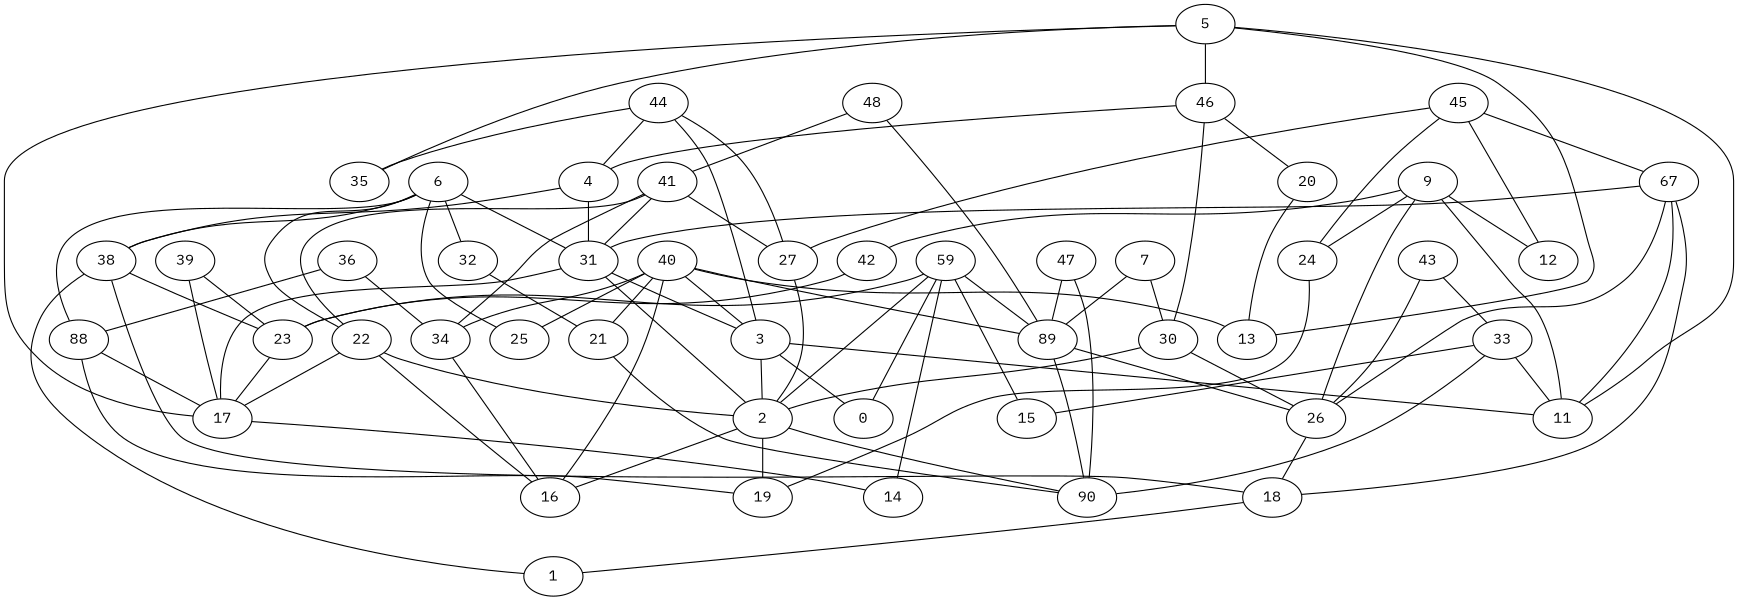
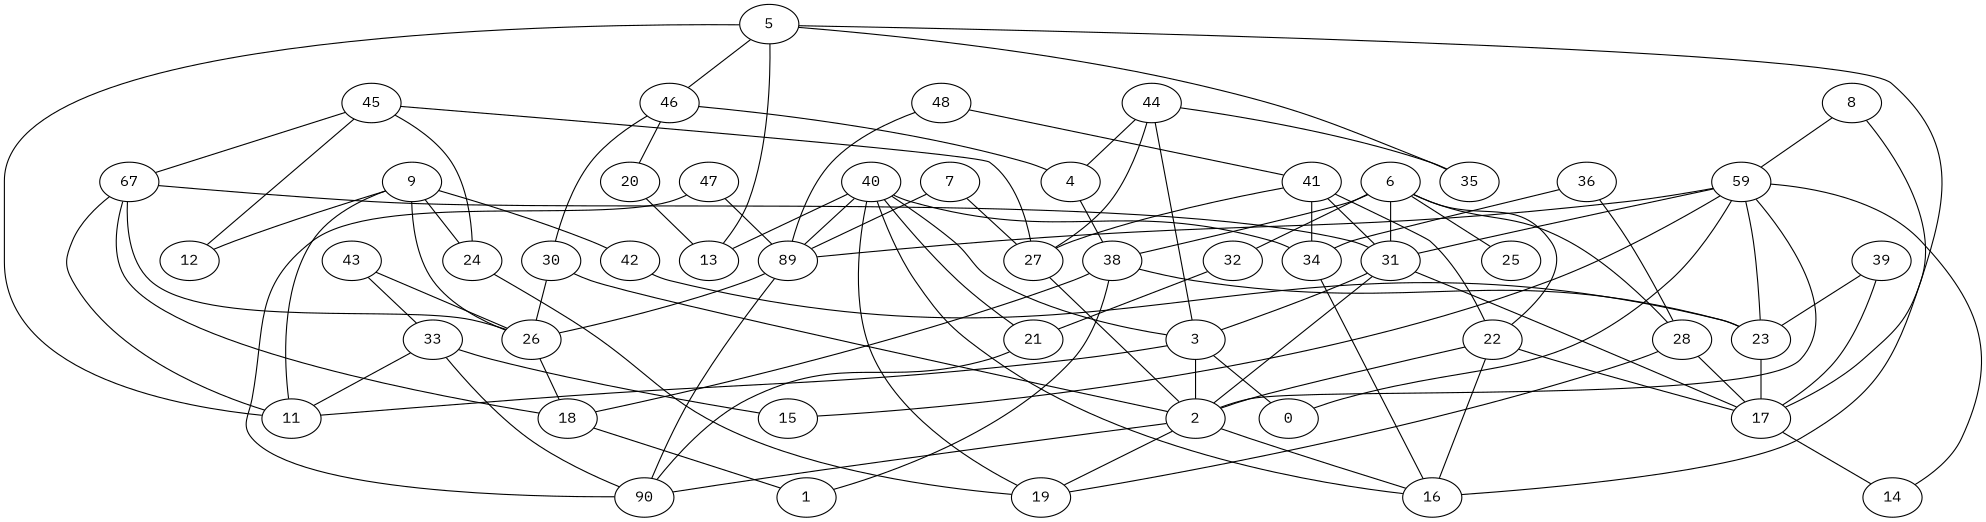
node "8": added
edge "4" -- "31": now "59" -- "31"
edge "7" -- "30": now "7" -- "27"
edge "40" -- "25": now "40" -- "19"
node "88": label "88" -> "28"
